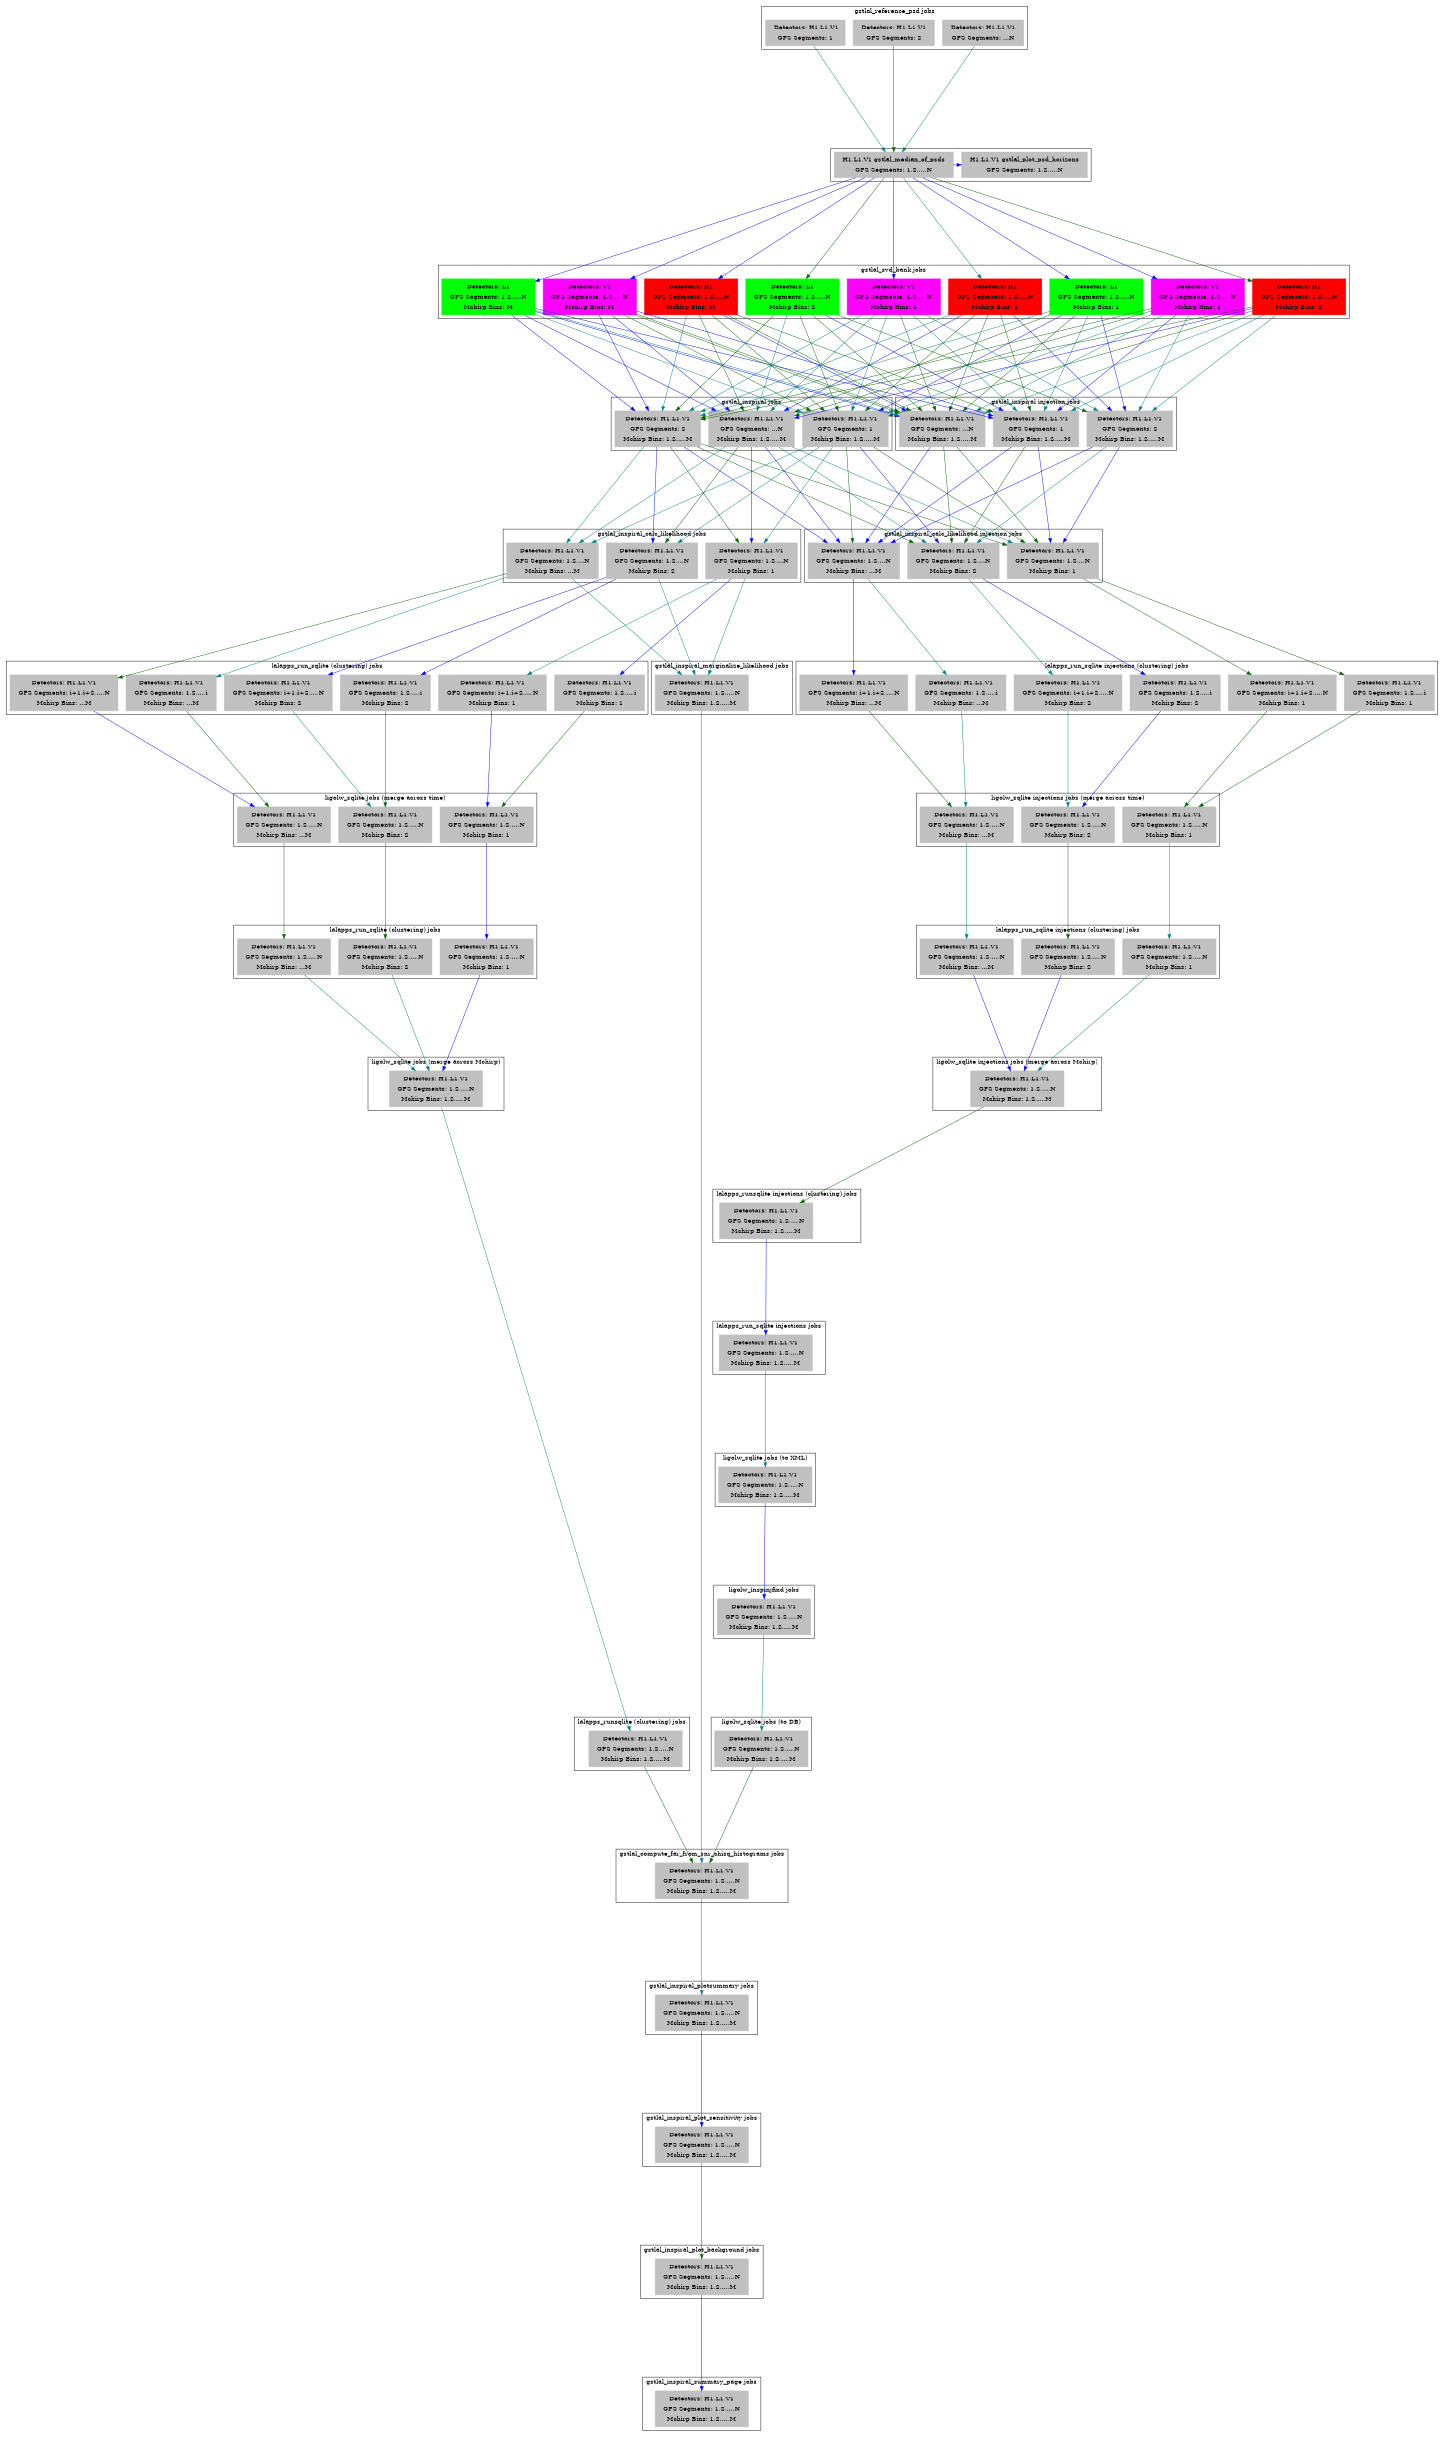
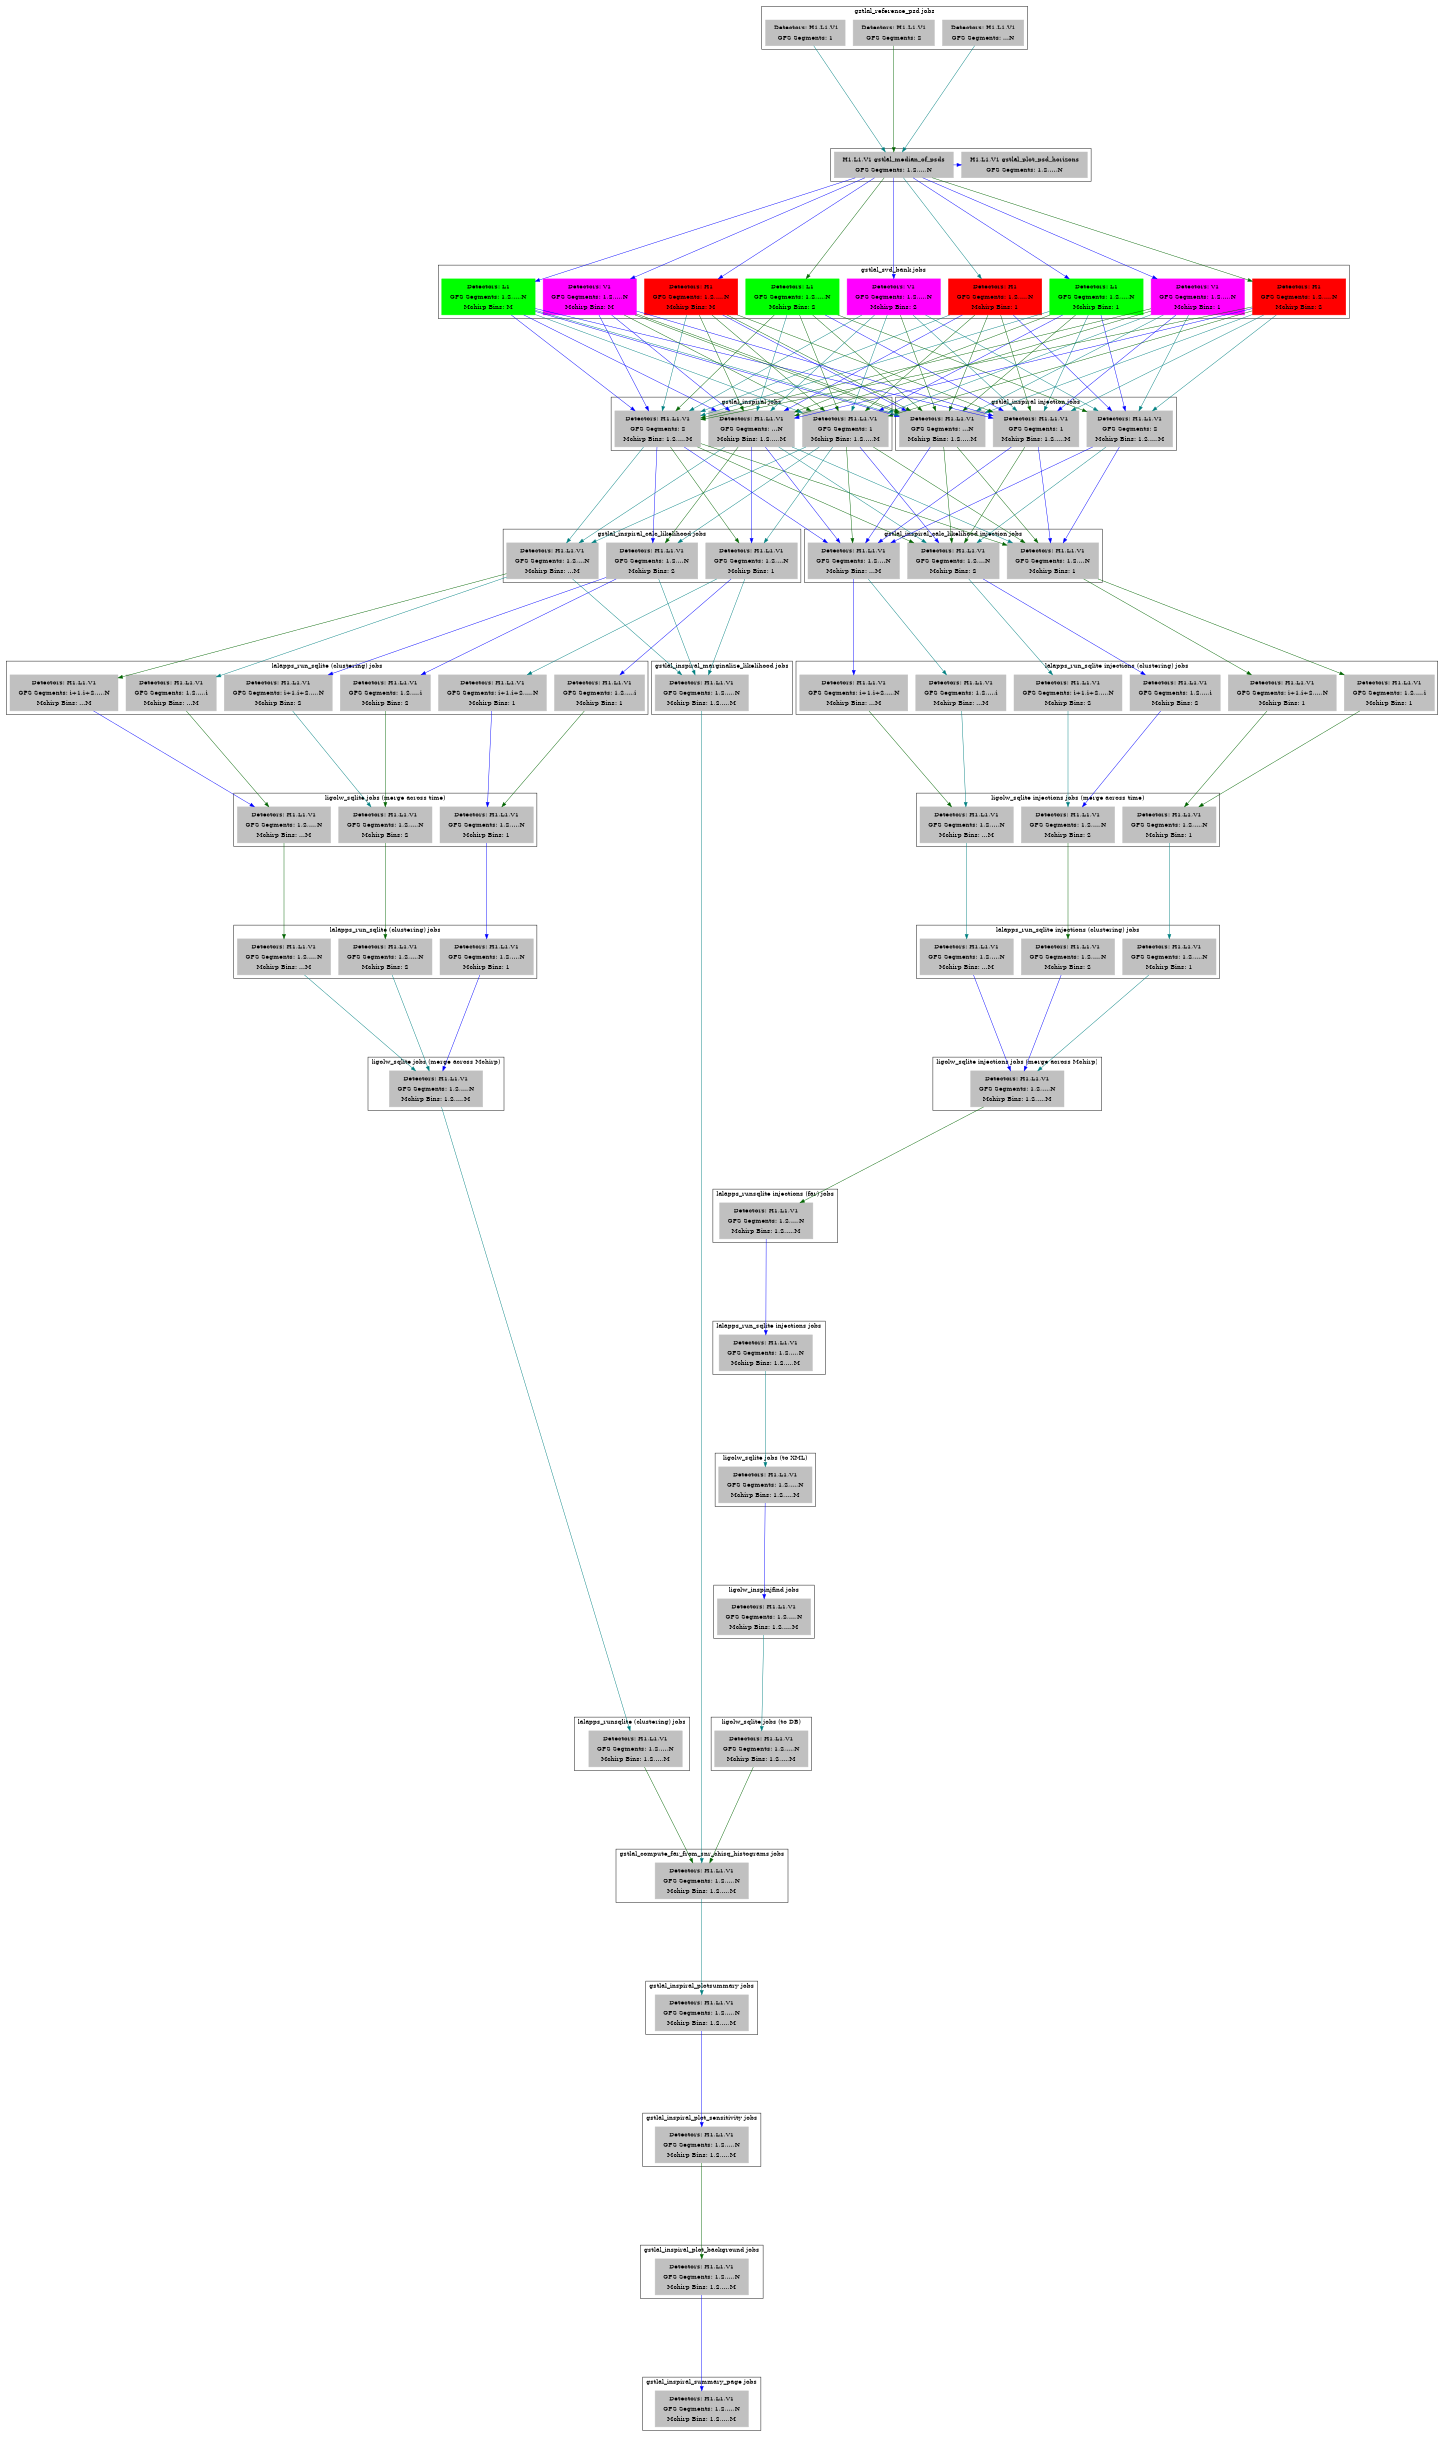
cluster "lalapps_runsqlite injections (clustering) jobs": label "lalapps_runsqlite injections (clustering) jobs" -> "lalapps_runsqlite injections (far) jobs"
